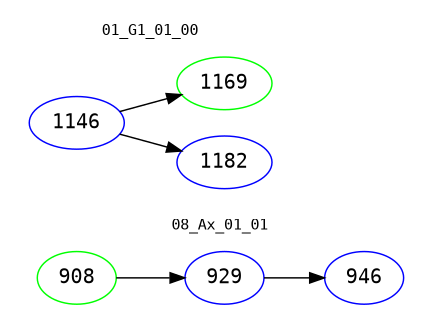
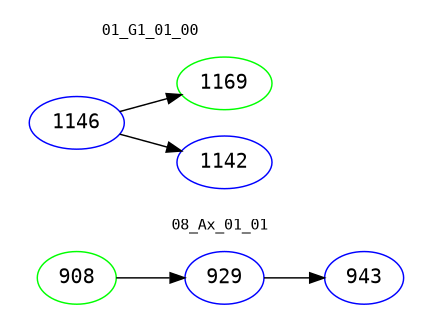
node "1182": label "1182" -> "1142"
node "946": label "946" -> "943"
